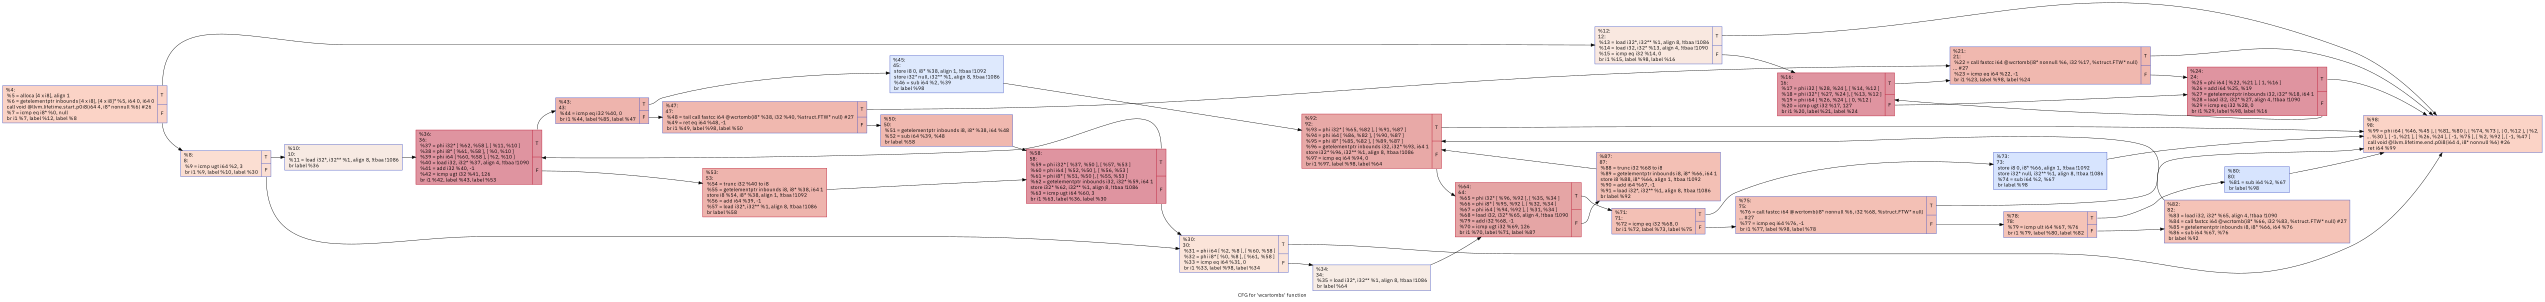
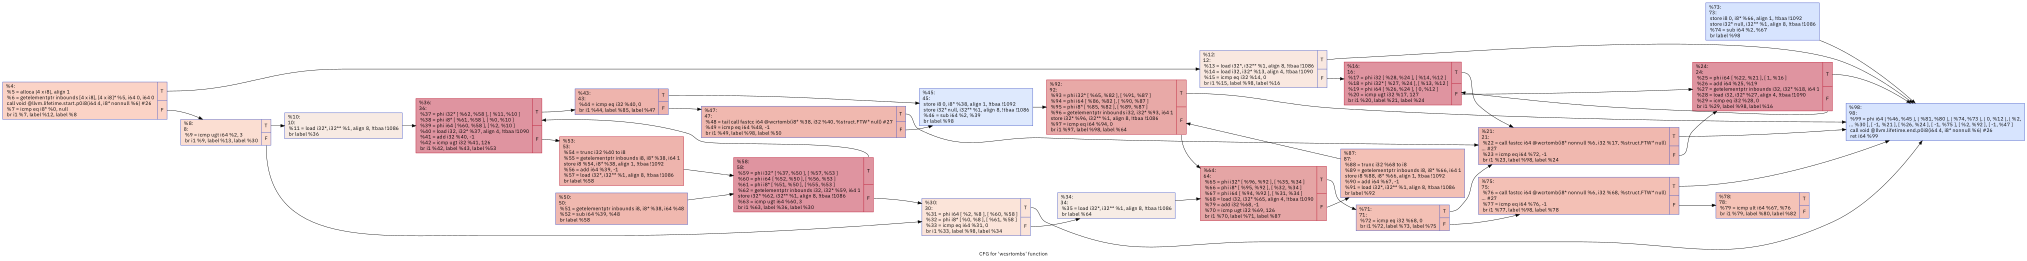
node "%21:": text "%23 = icmp eq i64 %22, -1" -> "%23 = icmp eq i64 %72, -1"
node "%47:": text "%49 = ret eq i64 %48, -1" -> "%49 = icmp eq i64 %48, -1"
edge "%47:" -> "%50:": now "%47:" -> "%45:"
node "%98:": fillcolor #f59c7d70 -> #a5c3fe70
edge "%71:" -> "%73:": now "%71:" -> "%21:"
node "%8:": text "br i1 %9, label %10, label %30" -> "br i1 %9, label %13, label %30"
node "%80:": removed
node "%82:": removed
